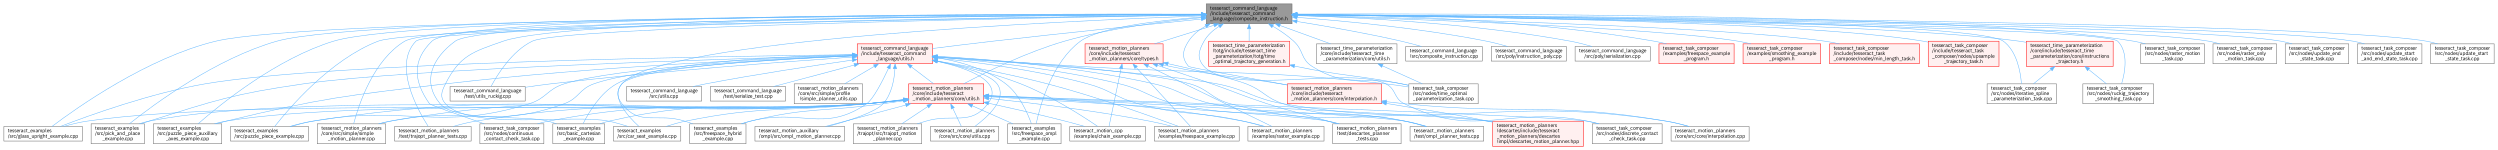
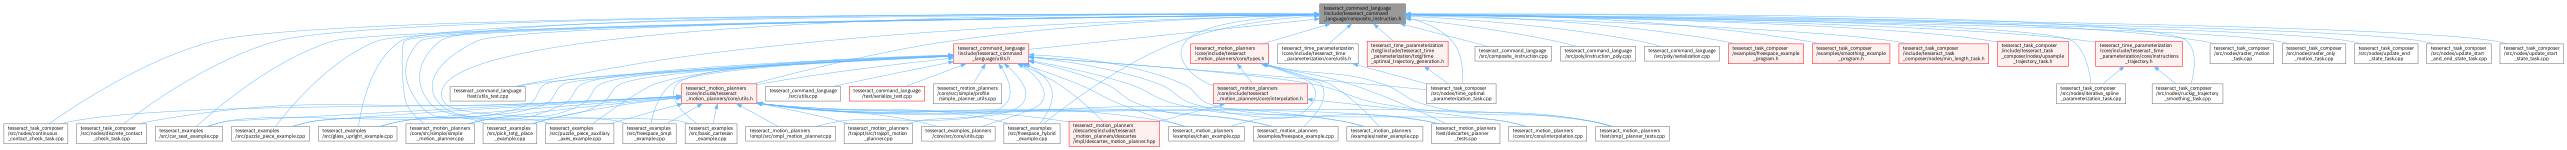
node "tesseract_command_language /test/utils_ruckig.cpp": label "tesseract_command_language /test/utils_ruckig.cpp" -> "tesseract_command_language /test/utils_test.cpp"
node "tesseract_command_language /test/serialize_test.cpp": color grey40 -> red
node "tesseract_examples /src/pick_and_place _example.cpp": label "tesseract_examples /src/pick_and_place _example.cpp" -> "tesseract_examples /src/pick_totg_place _example.cpp"
node "tesseract_motion_planners /test/trajopt_planner_tests.cpp": removed
node "tesseract_motion_auxillary /ompl/src/ompl_motion_planner.cpp": label "tesseract_motion_auxillary /ompl/src/ompl_motion_planner.cpp" -> "tesseract_motion_planners /ompl/src/ompl_motion_planner.cpp"
node "tesseract_motion_planners /core/src/core/utils.cpp": label "tesseract_motion_planners /core/src/core/utils.cpp" -> "tesseract_examples_planners /core/src/core/utils.cpp"
node "tesseract_motion_cpp /examples/chain_example.cpp": label "tesseract_motion_cpp /examples/chain_example.cpp" -> "tesseract_motion_planners /examples/chain_example.cpp"
